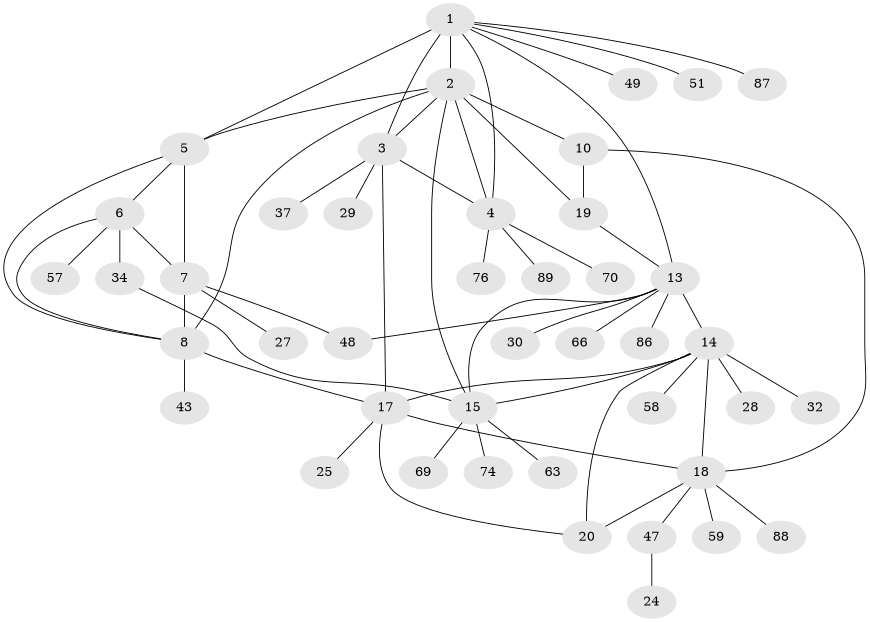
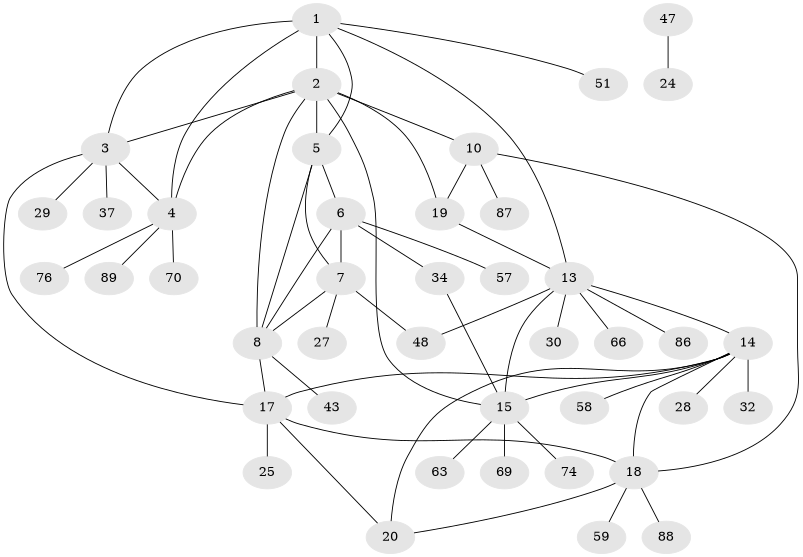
edge "1" -- "87": now "10" -- "87"
node "49": removed
edge "18" -- "47": removed
